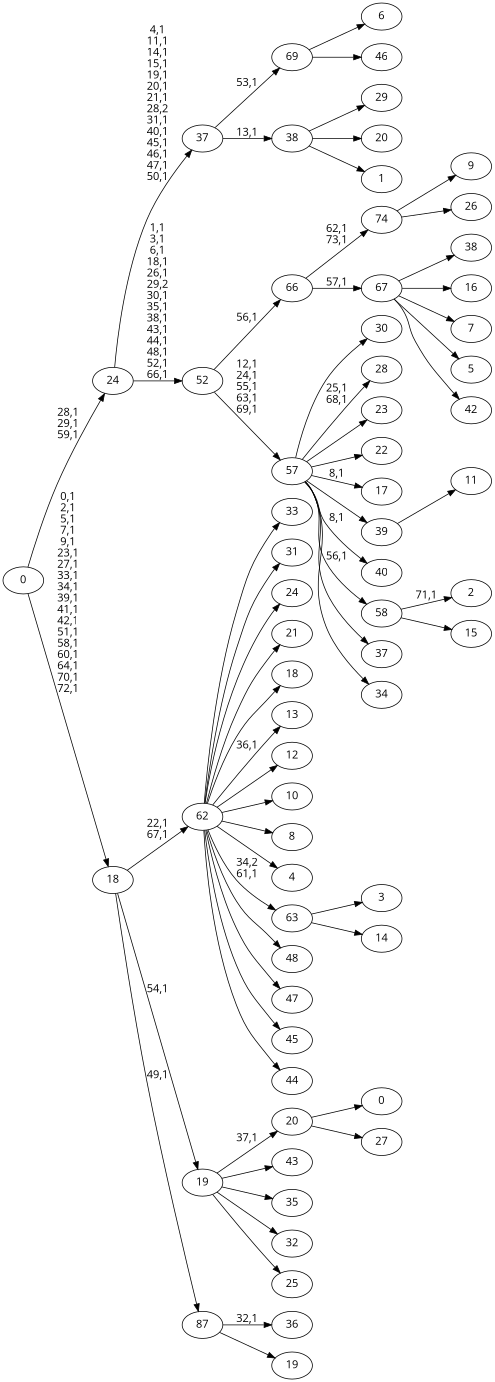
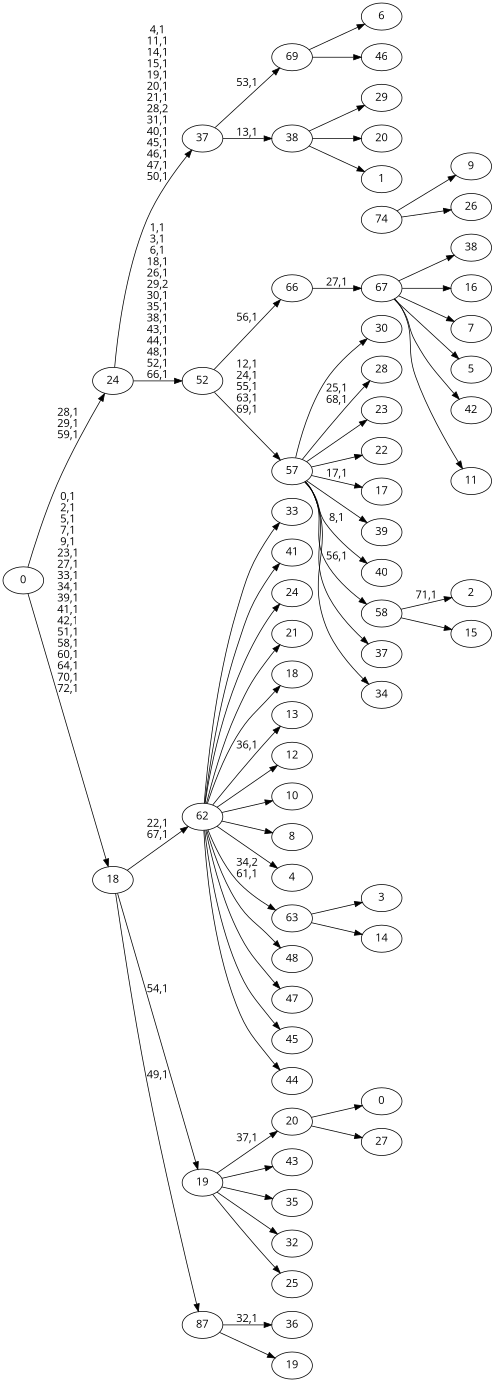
edge "66" -> "74": removed, label "62,1 73,1"
edge "66" -> "67": label "57,1" -> "27,1"
edge "57" -> "17": label "8,1" -> "17,1"
edge "39" -> "11": now "67" -> "11"
node "31": label "31" -> "41"
